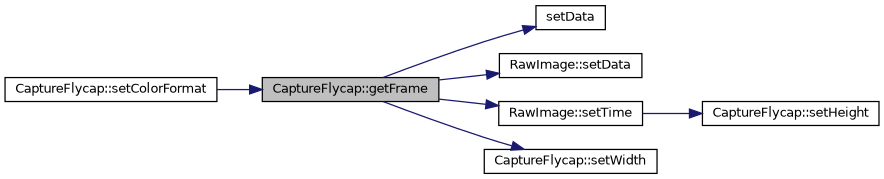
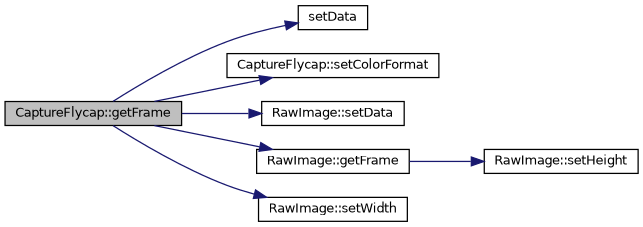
edge "CaptureFlycap::setColorFormat" -> "CaptureFlycap::getFrame": reversed
node "RawImage::setTime": label "RawImage::setTime" -> "RawImage::getFrame"
node "CaptureFlycap::setHeight": label "CaptureFlycap::setHeight" -> "RawImage::setHeight"
node "CaptureFlycap::setWidth": label "CaptureFlycap::setWidth" -> "RawImage::setWidth"
